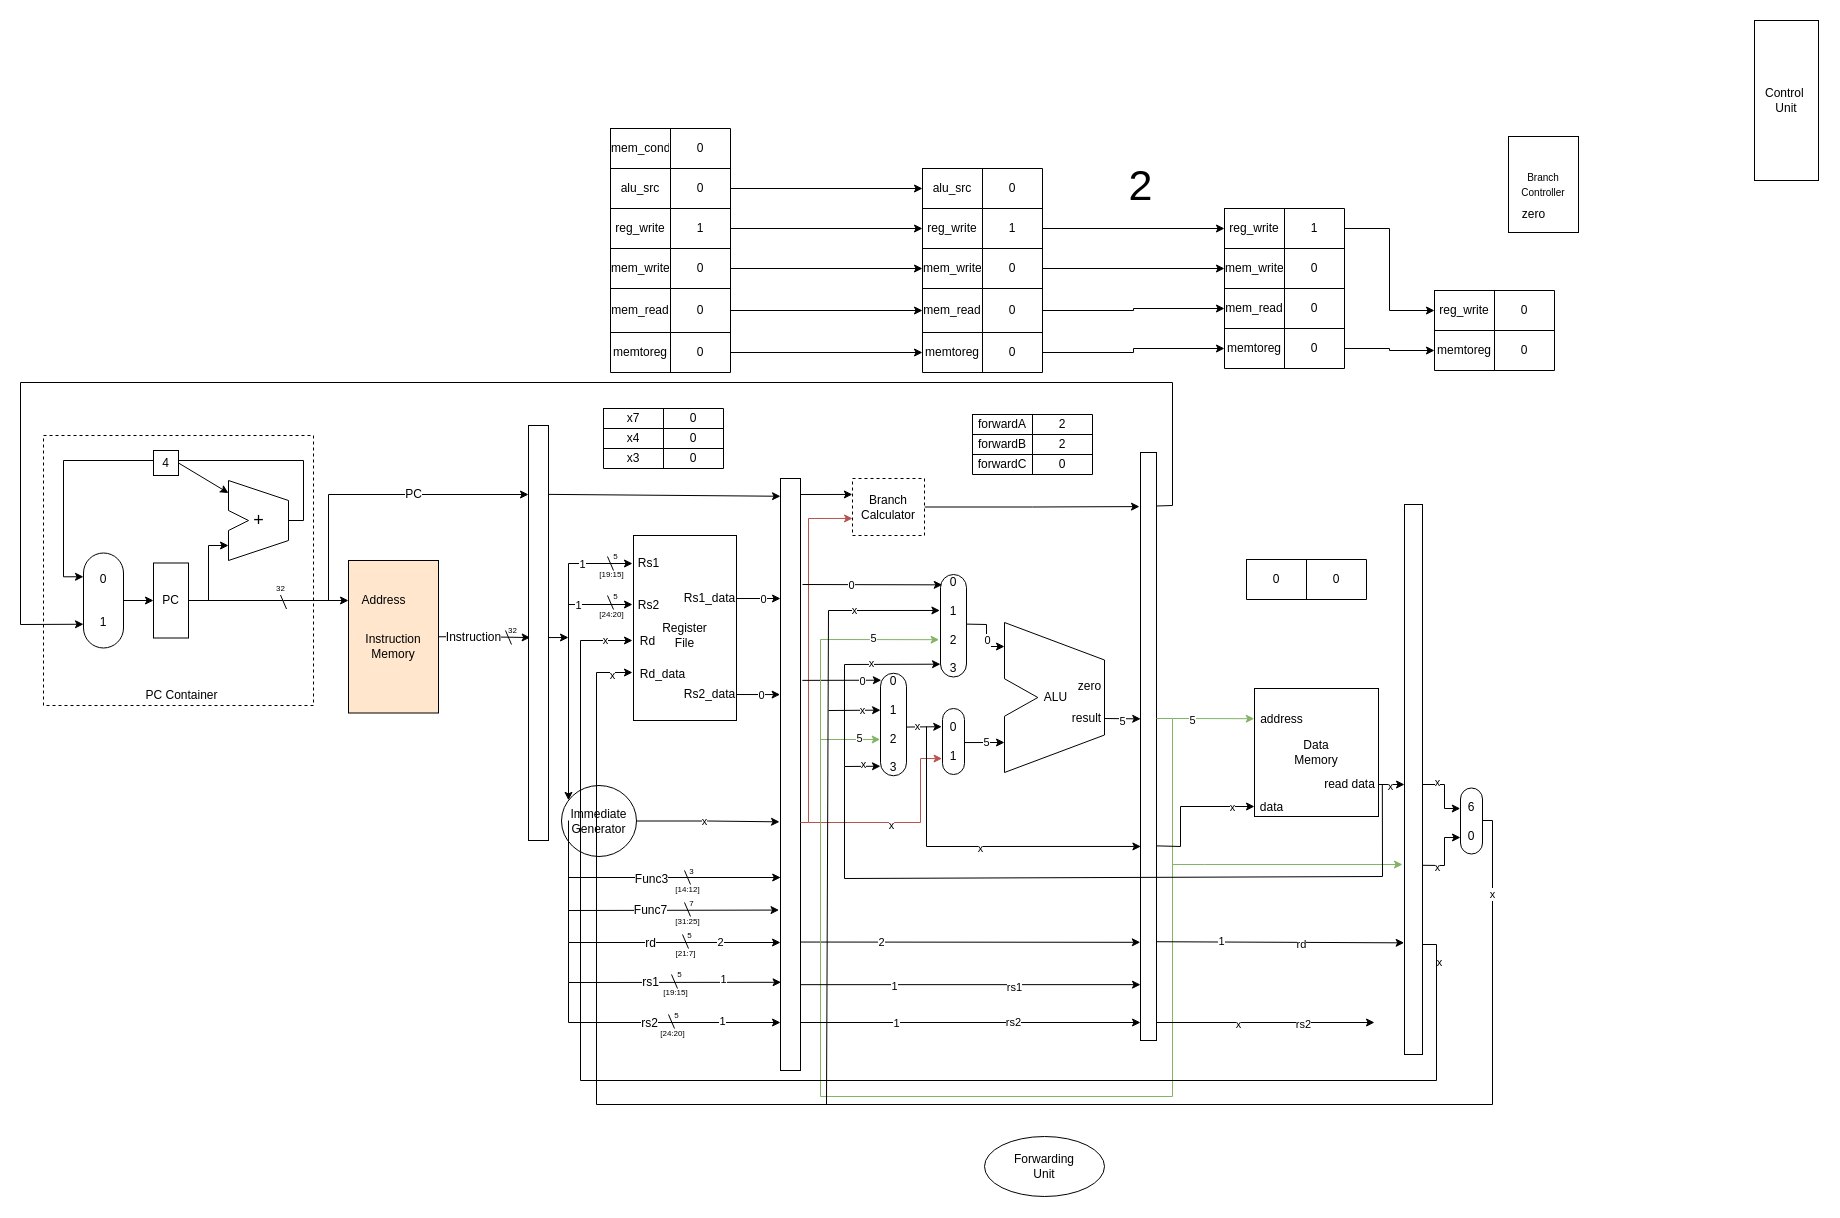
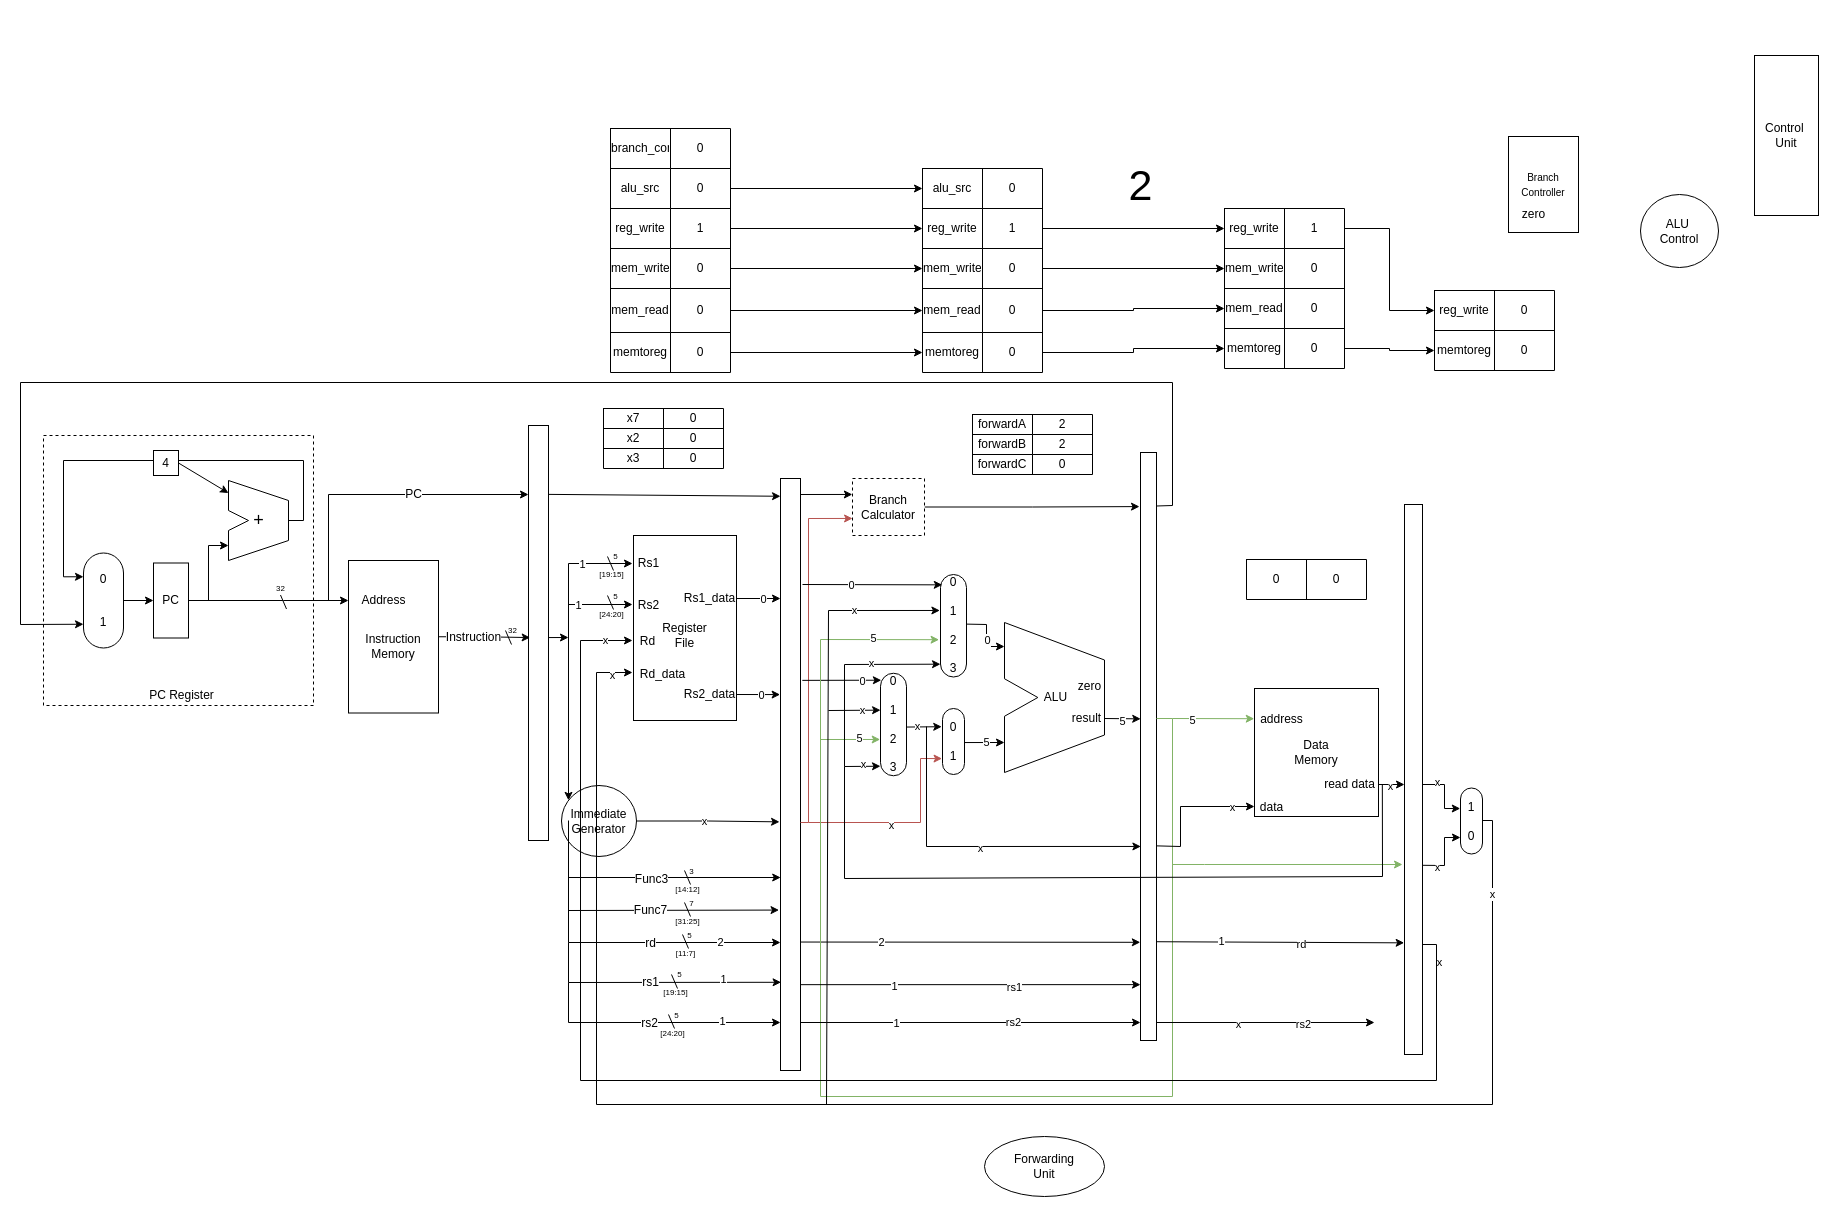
node "Control Unit": moved (1787, 101) -> (1787, 136)
node "mem_condition": label "mem_condition" -> "branch_condition"
node "ALU Control": added
node "x4": label "x4" -> "x2"
node "Instruction Memory": fillcolor #ffe6cc -> #ffffff
node "PC Container": label "PC Container" -> "PC Register"
node "6 0": label "6 0" -> "1 0"
node "[21:7]": label "[21:7]" -> "[11:7]"
